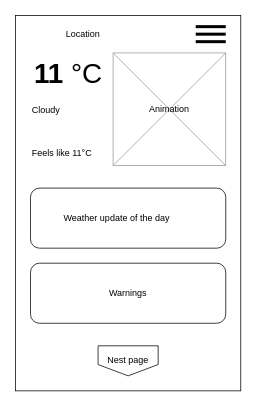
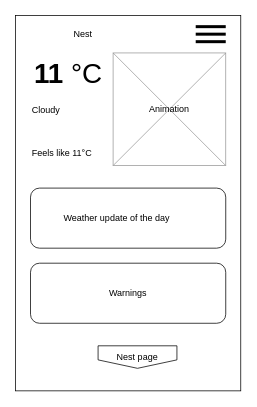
node "Location": label "Location" -> "Nest"
node "Nest page": size 60x30 -> 79x23
